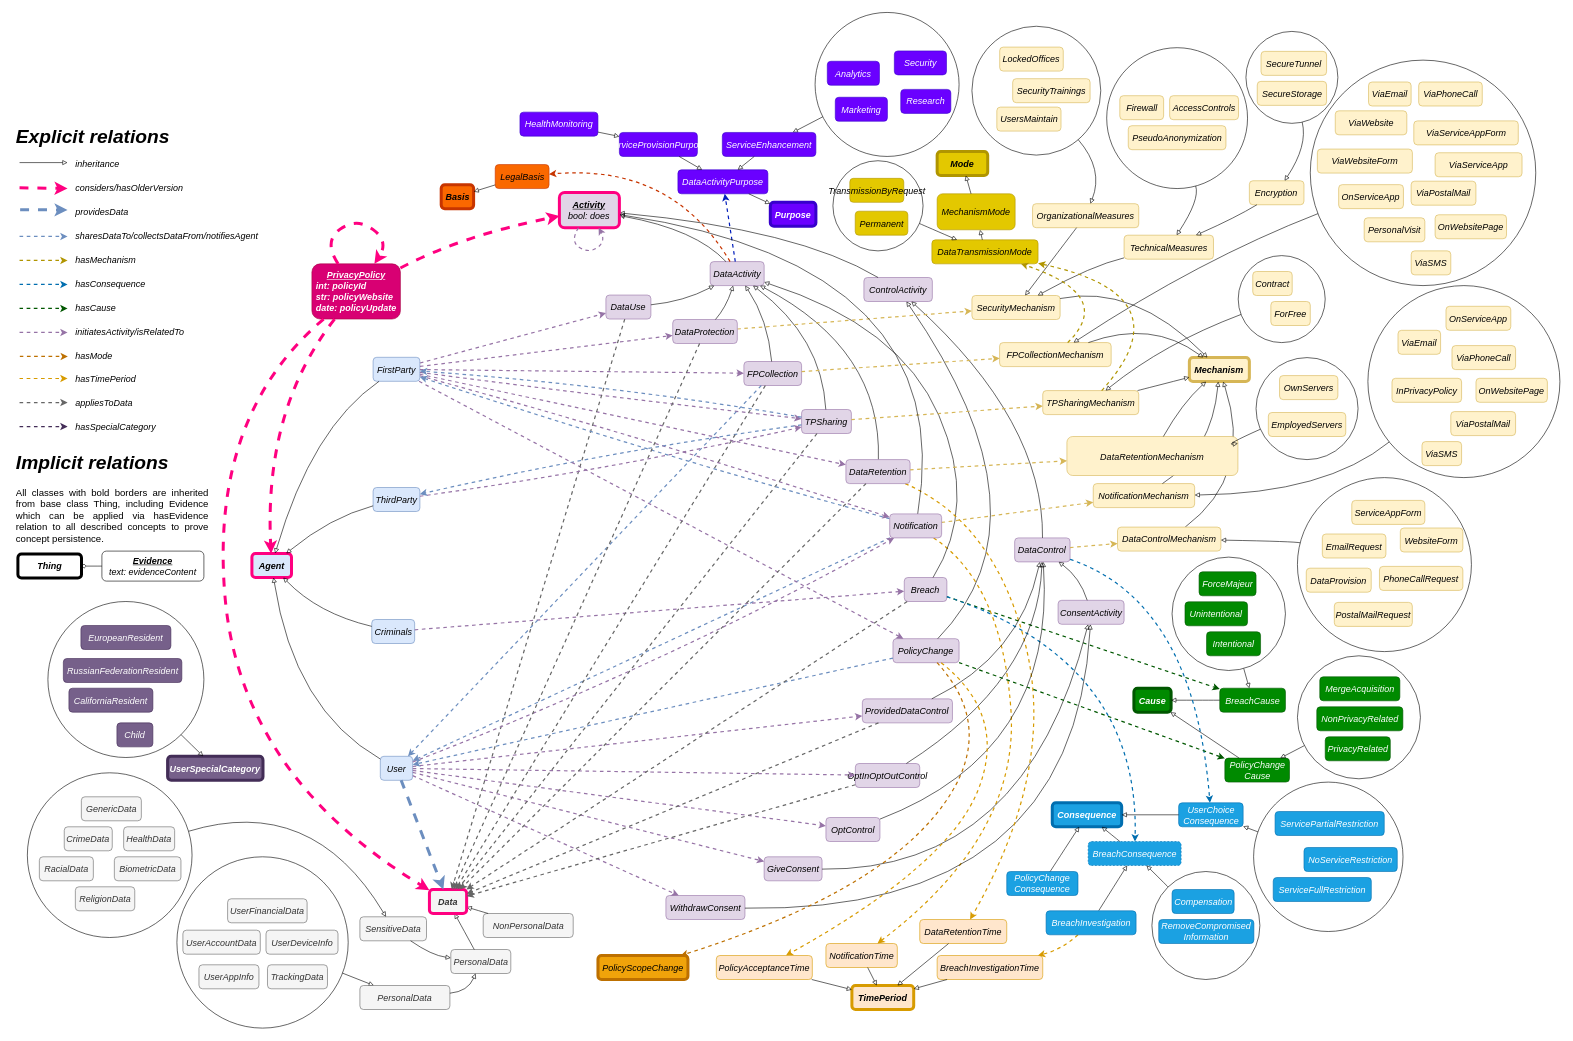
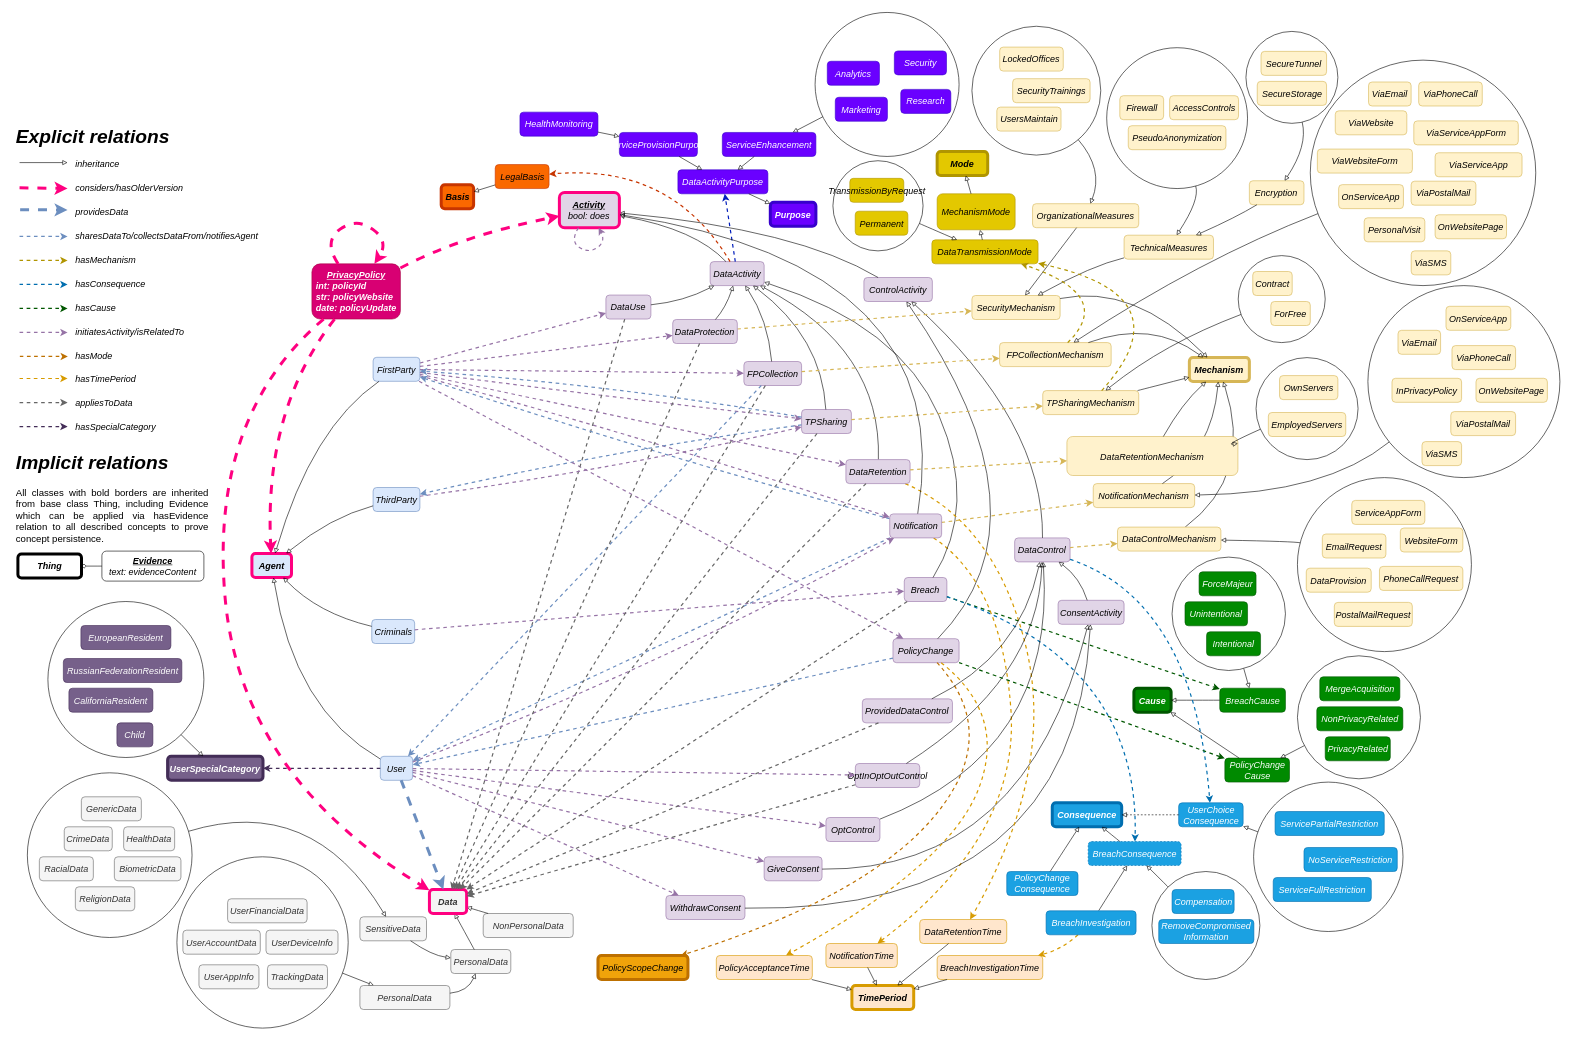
edge "User" -> "ProvidedDataControl": removed
edge "User" -> "UserSpecialCategory": added
edge "UserChoice Consequence" -> "Consequence": style solid -> dashed
